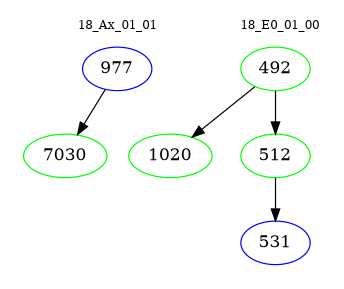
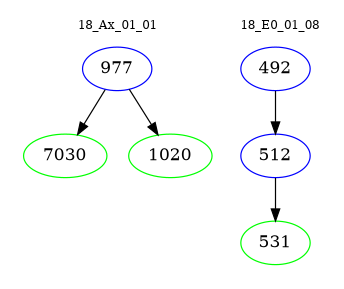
cluster "18_E0_01_00": label "18_E0_01_00" -> "18_E0_01_08"
node "492": color green -> blue
edge "492" -> "1020": now "977" -> "1020"
node "512": color green -> blue
node "531": color blue -> green
